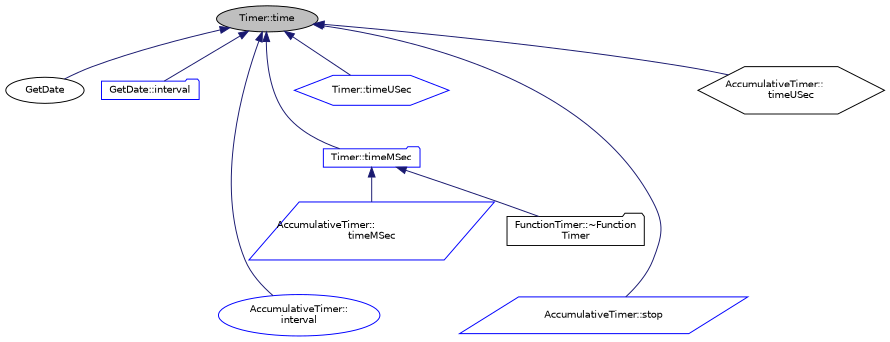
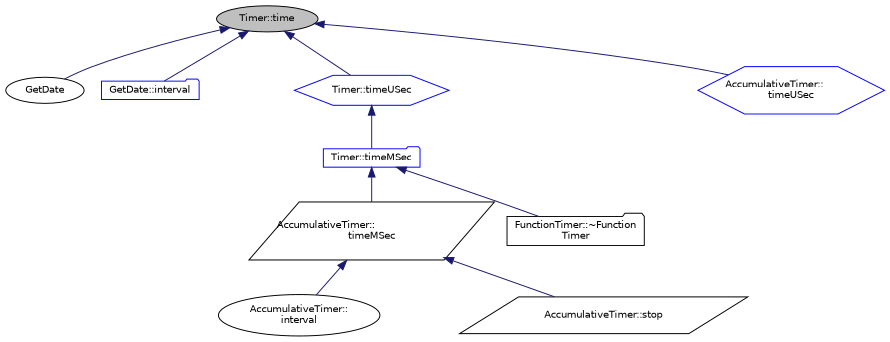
node "AccumulativeTimer:: timeUSec": color black -> blue
edge "AccumulativeTimer::stop" -> "Timer::time": now "AccumulativeTimer::stop" -> "AccumulativeTimer:: timeMSec"
edge "Timer::timeMSec" -> "Timer::time": now "Timer::timeMSec" -> "Timer::timeUSec"
edge "AccumulativeTimer:: interval" -> "Timer::time": now "AccumulativeTimer:: interval" -> "AccumulativeTimer:: timeMSec"
node "AccumulativeTimer:: timeMSec": color blue -> black
node "AccumulativeTimer:: interval": color blue -> black
node "AccumulativeTimer::stop": color blue -> black
